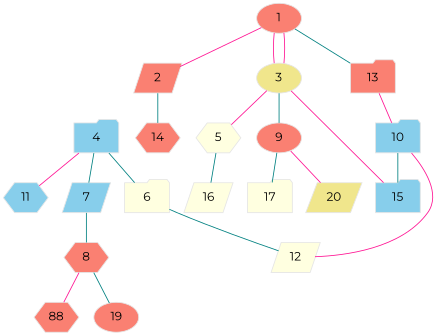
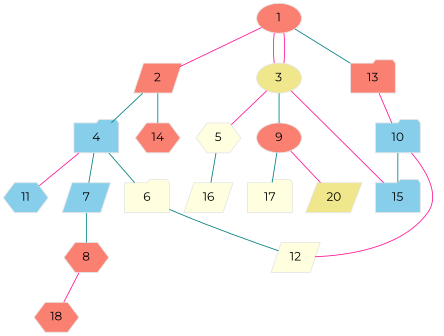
edge "2" -- "4": added
node "88": label "88" -> "18"
node "19": removed
